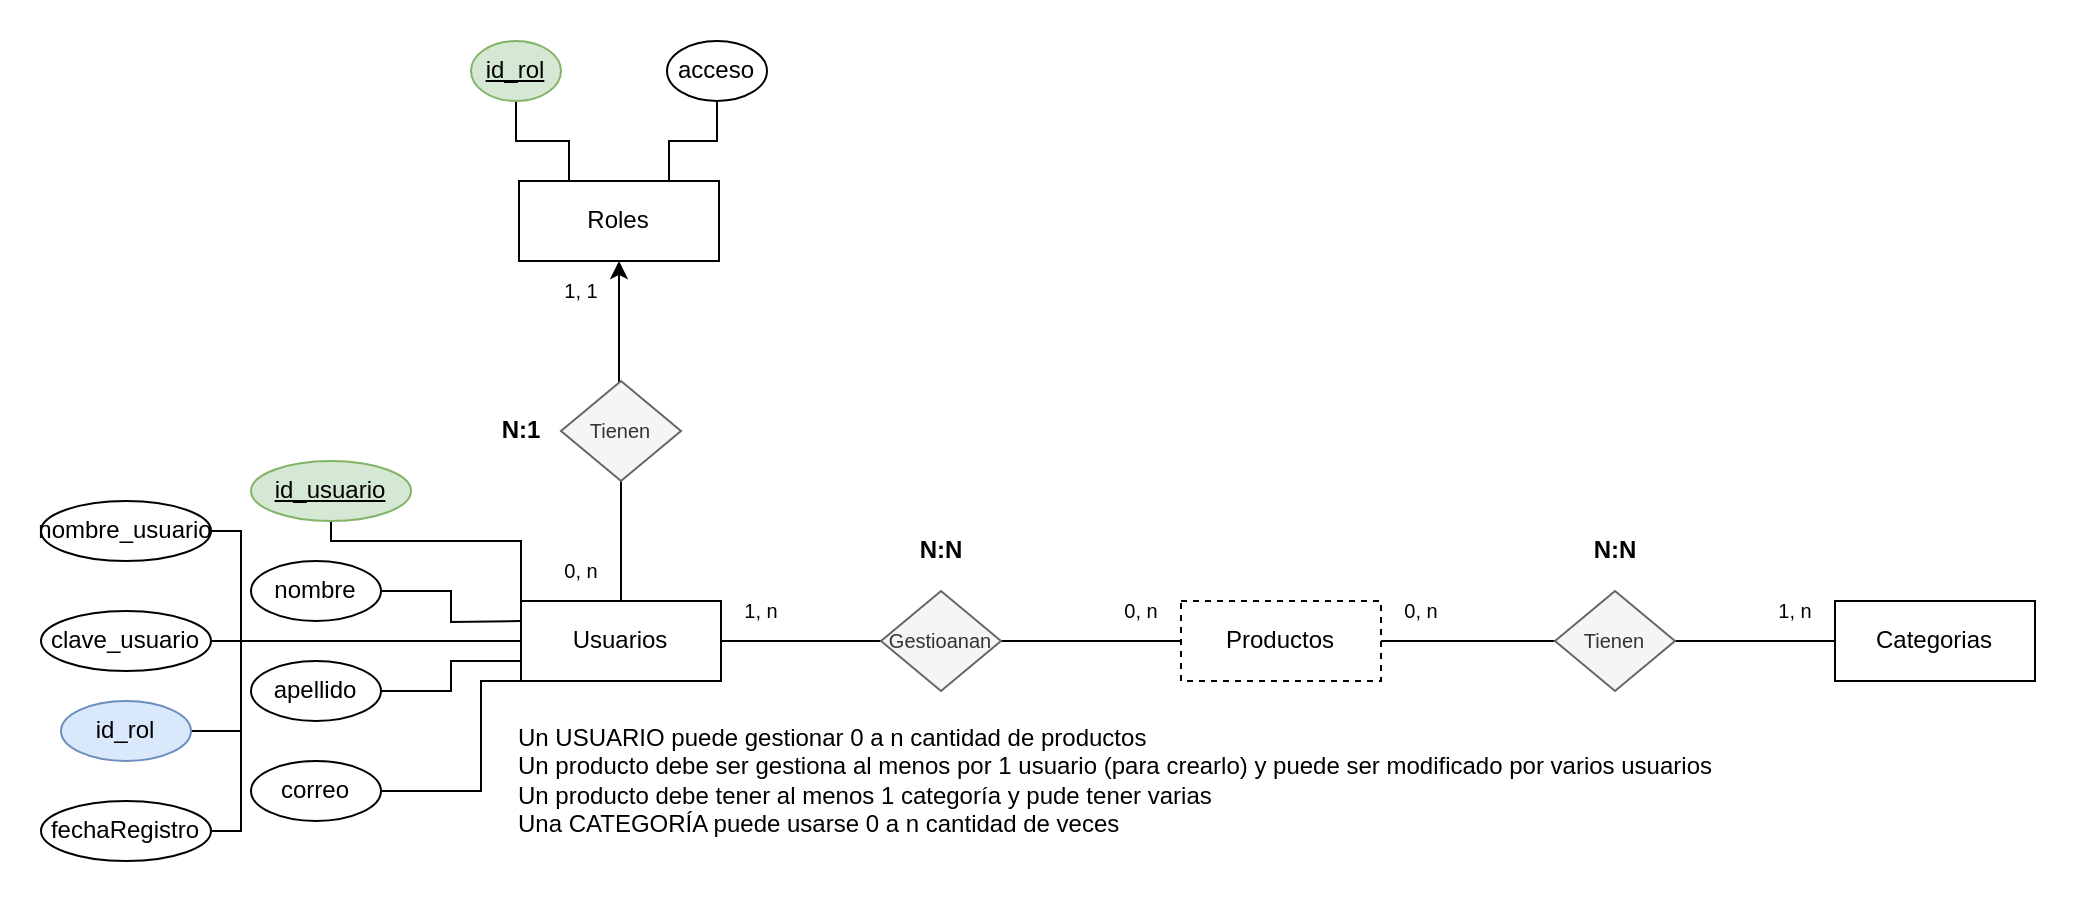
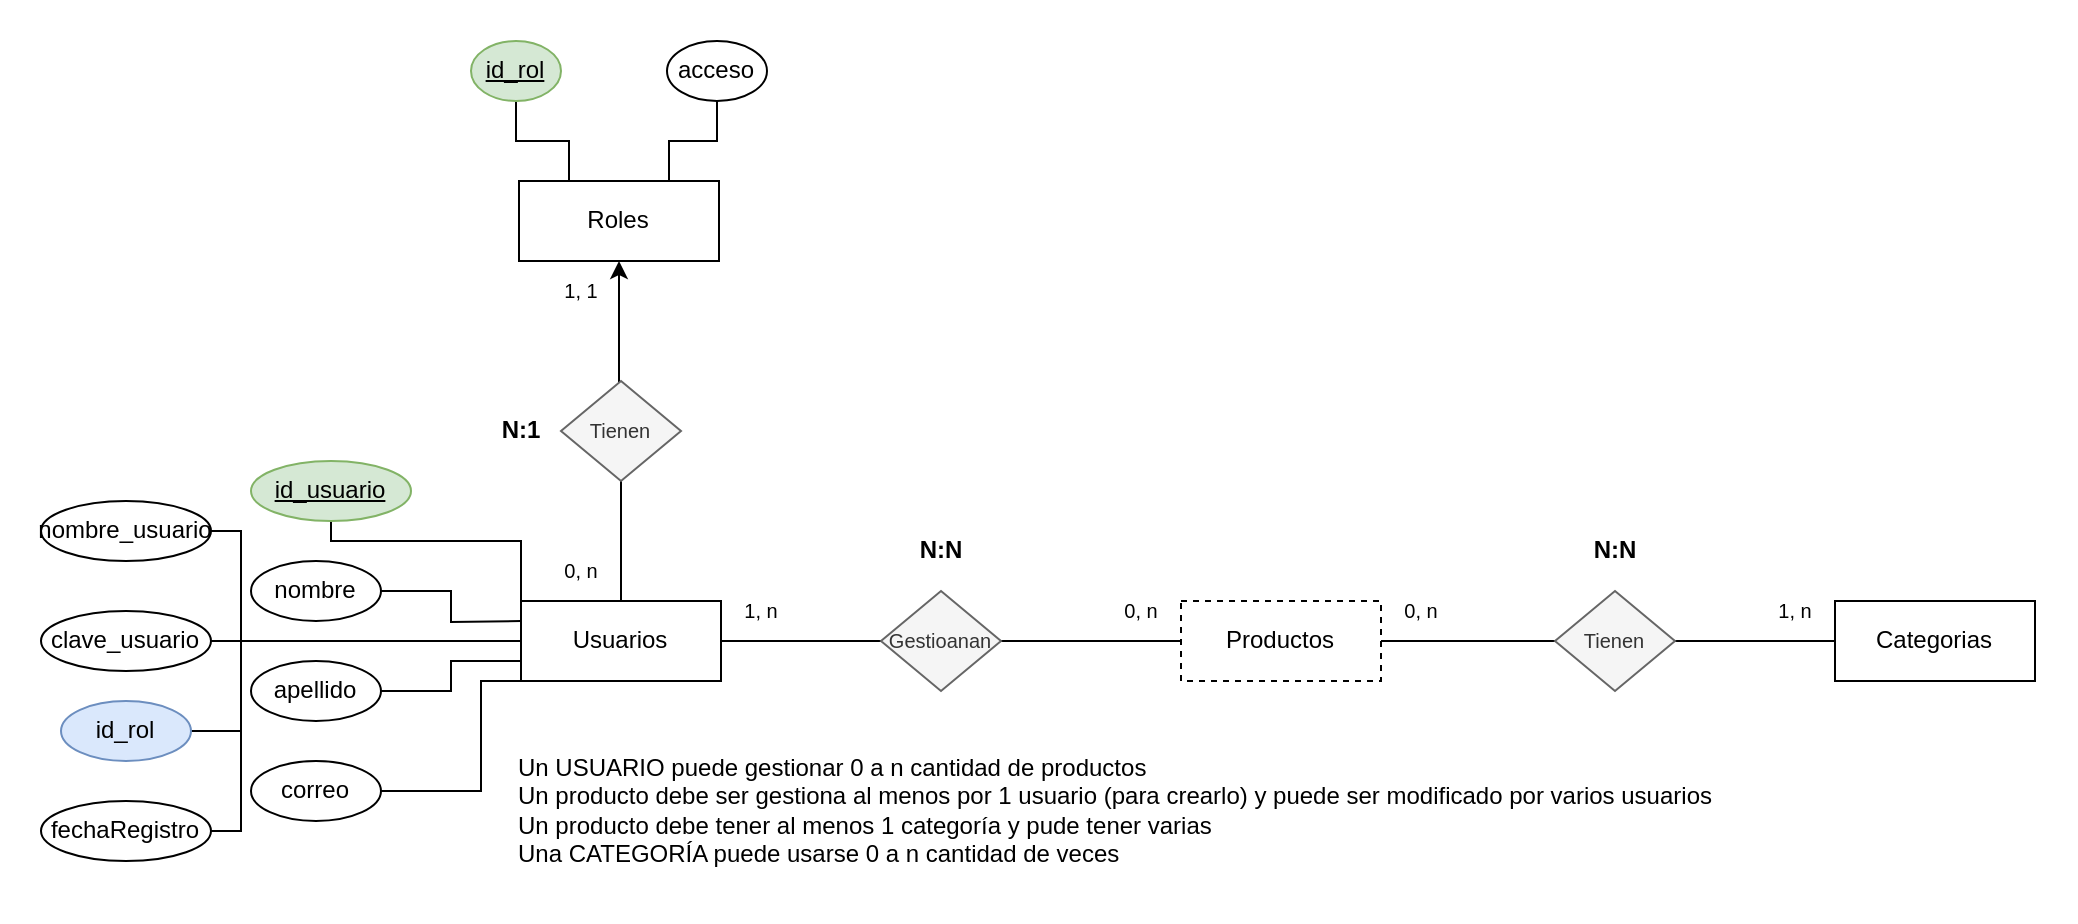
node "Un USUARIO puede gestionar 0 a n cantidad de productos Un producto debe ser gestiona al menos por 1 usuario (para crearlo) y puede ser modificado por varios usuarios Un producto debe tener al menos 1 categoría y pude tener varias Una CATEGORÍA puede usarse 0 a n cantidad de veces": moved (1135, 781) -> (1135, 811)
